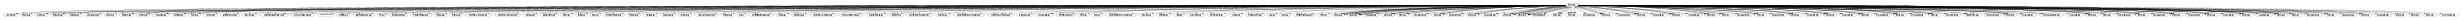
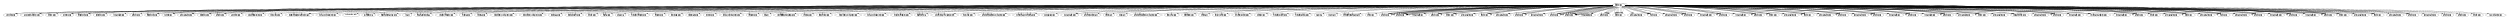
node "sponsored.pando.com": added
node "entertainmentpartners.com": label "entertainmentpartners.com" -> "entertainmentpartners.gov"
node "articles.philly.com": added
